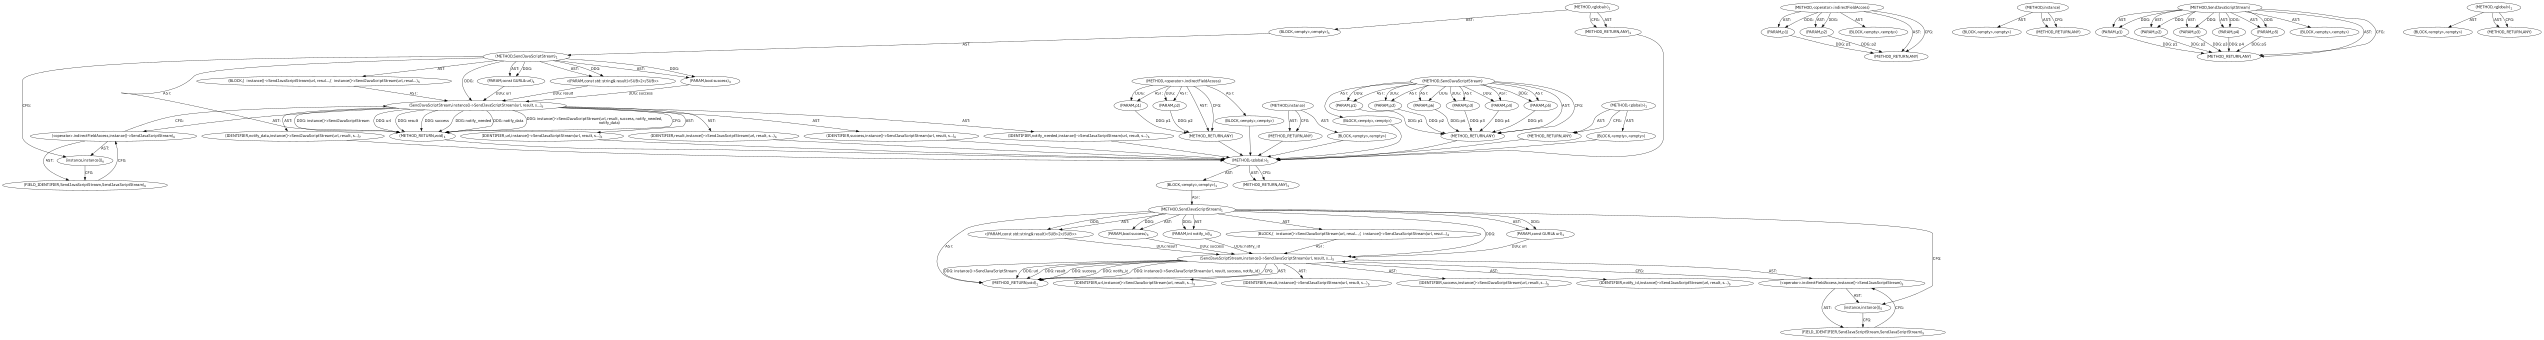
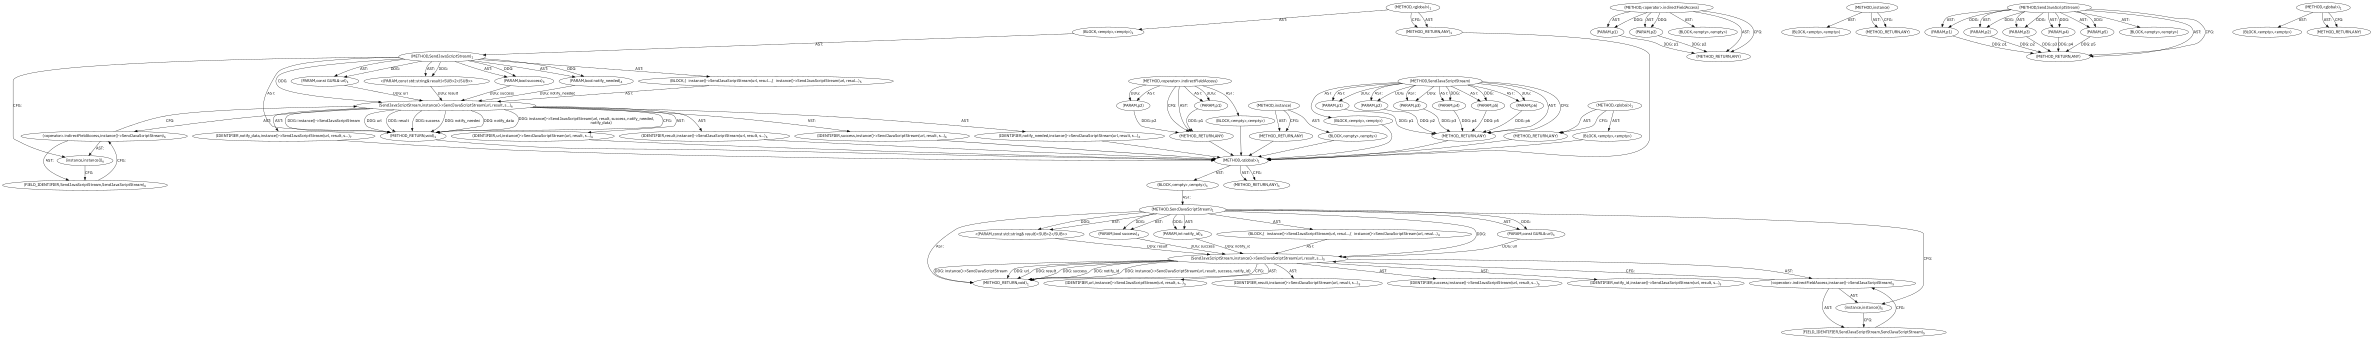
node "(PARAM,bool notify_needed)": added
